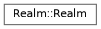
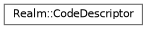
node "Realm::Realm": label "Realm::Realm" -> "Realm::CodeDescriptor"
